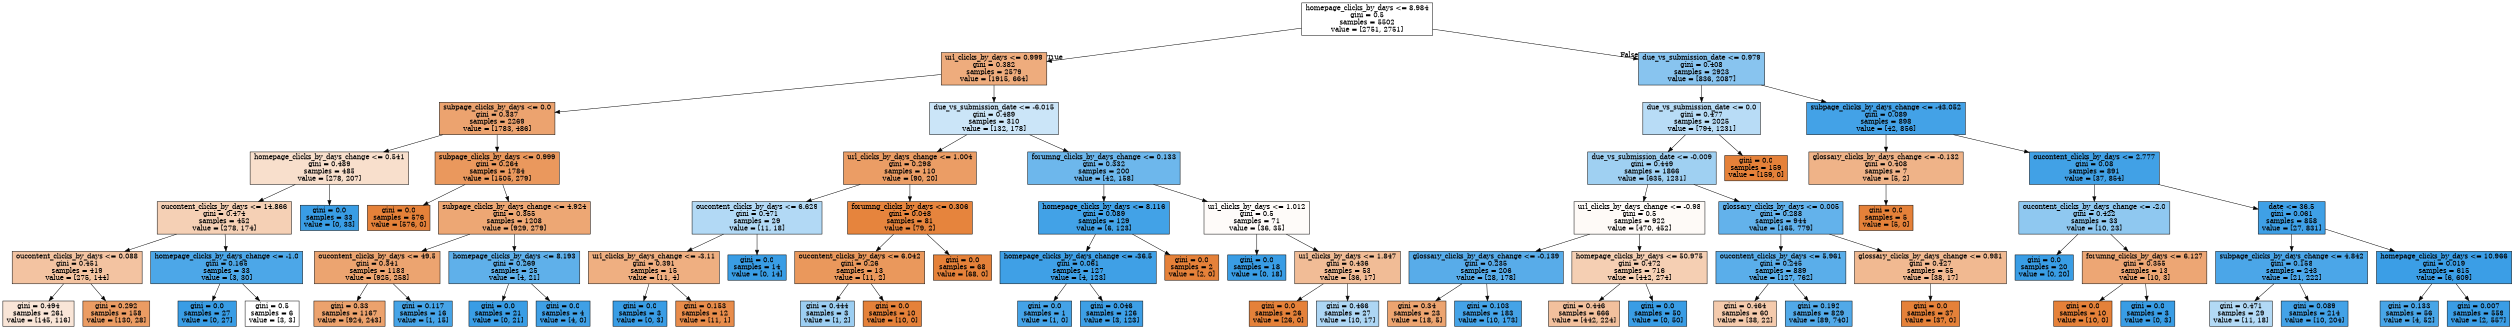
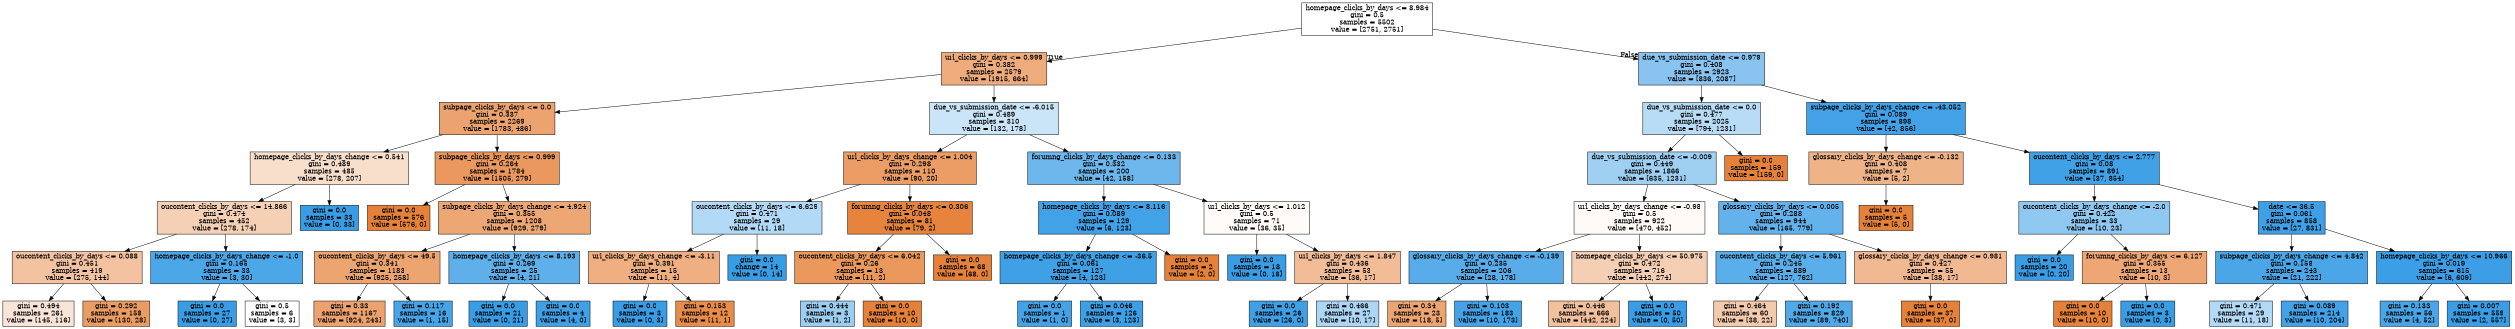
node "gini = 0.0 samples = 14 value = [0, 14]": label "gini = 0.0 samples = 14 value = [0, 14]" -> "gini = 0.0 change = 14 value = [0, 14]"
node "gini = 0.0 samples = 26 value = [26, 0]": fillcolor #e58139ff -> #399de5f7
